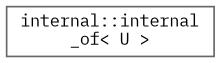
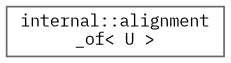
node "internal::internal _of< U >": label "internal::internal _of< U >" -> "internal::alignment _of< U >"
